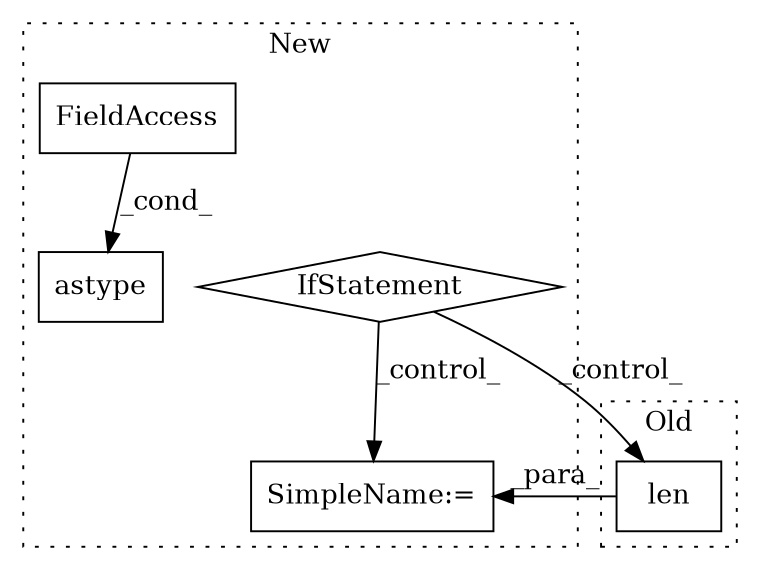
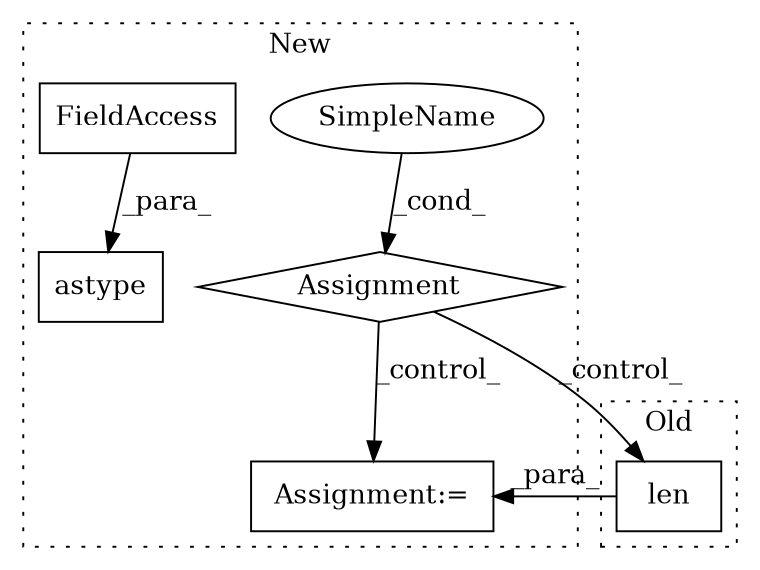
node "SimpleName": added
edge "FieldAccess" -> "astype": label "_cond_" -> "_para_"
node "IfStatement": label "IfStatement" -> "Assignment"
node "SimpleName:=": label "SimpleName:=" -> "Assignment:="
